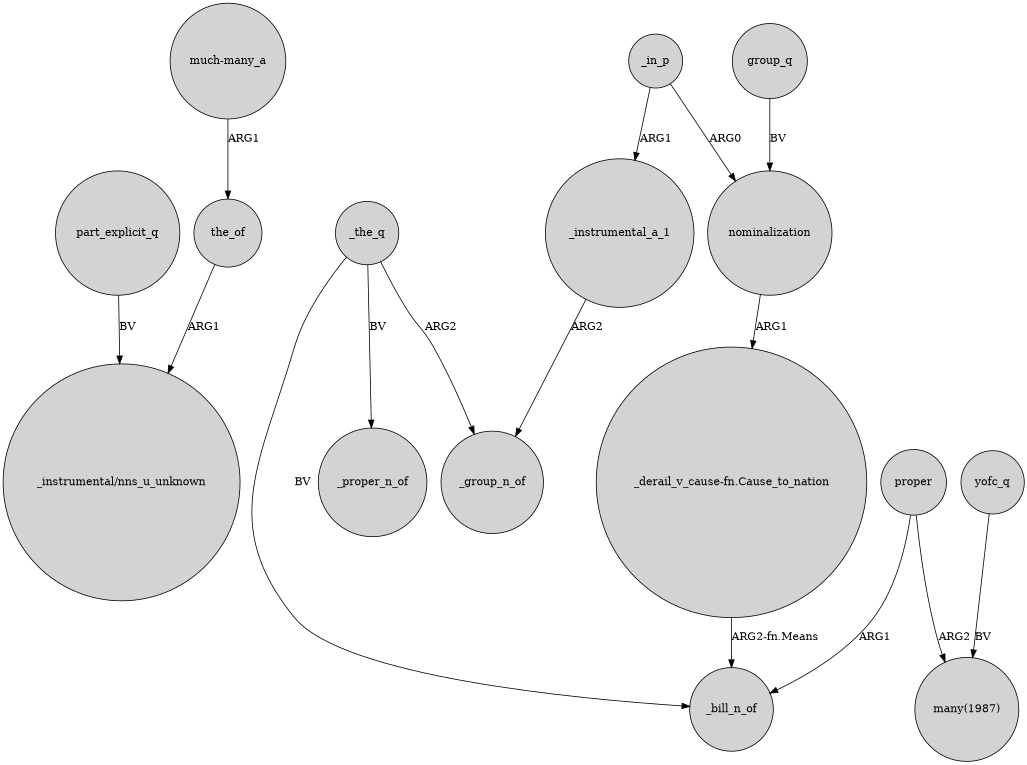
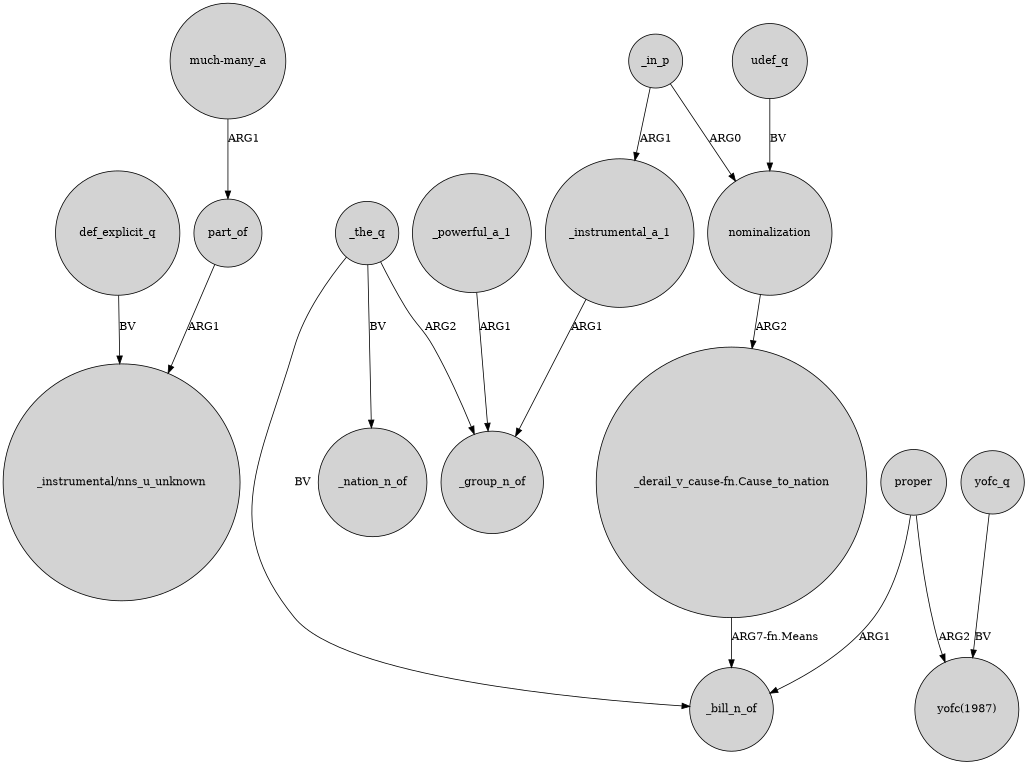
node "group_q": label "group_q" -> "udef_q"
node "part_explicit_q": label "part_explicit_q" -> "def_explicit_q"
node "the_of": label "the_of" -> "part_of"
node "_powerful_a_1": added
edge "_instrumental_a_1" -> "_group_n_of": label "ARG2" -> "ARG1"
edge "nominalization" -> "_derail_v_cause-fn.Cause_to_nation": label "ARG1" -> "ARG2"
node "_proper_n_of": label "_proper_n_of" -> "_nation_n_of"
edge "_derail_v_cause-fn.Cause_to_nation" -> "_bill_n_of": label "ARG2-fn.Means" -> "ARG7-fn.Means"
node "many(1987)": label "many(1987)" -> "yofc(1987)"
